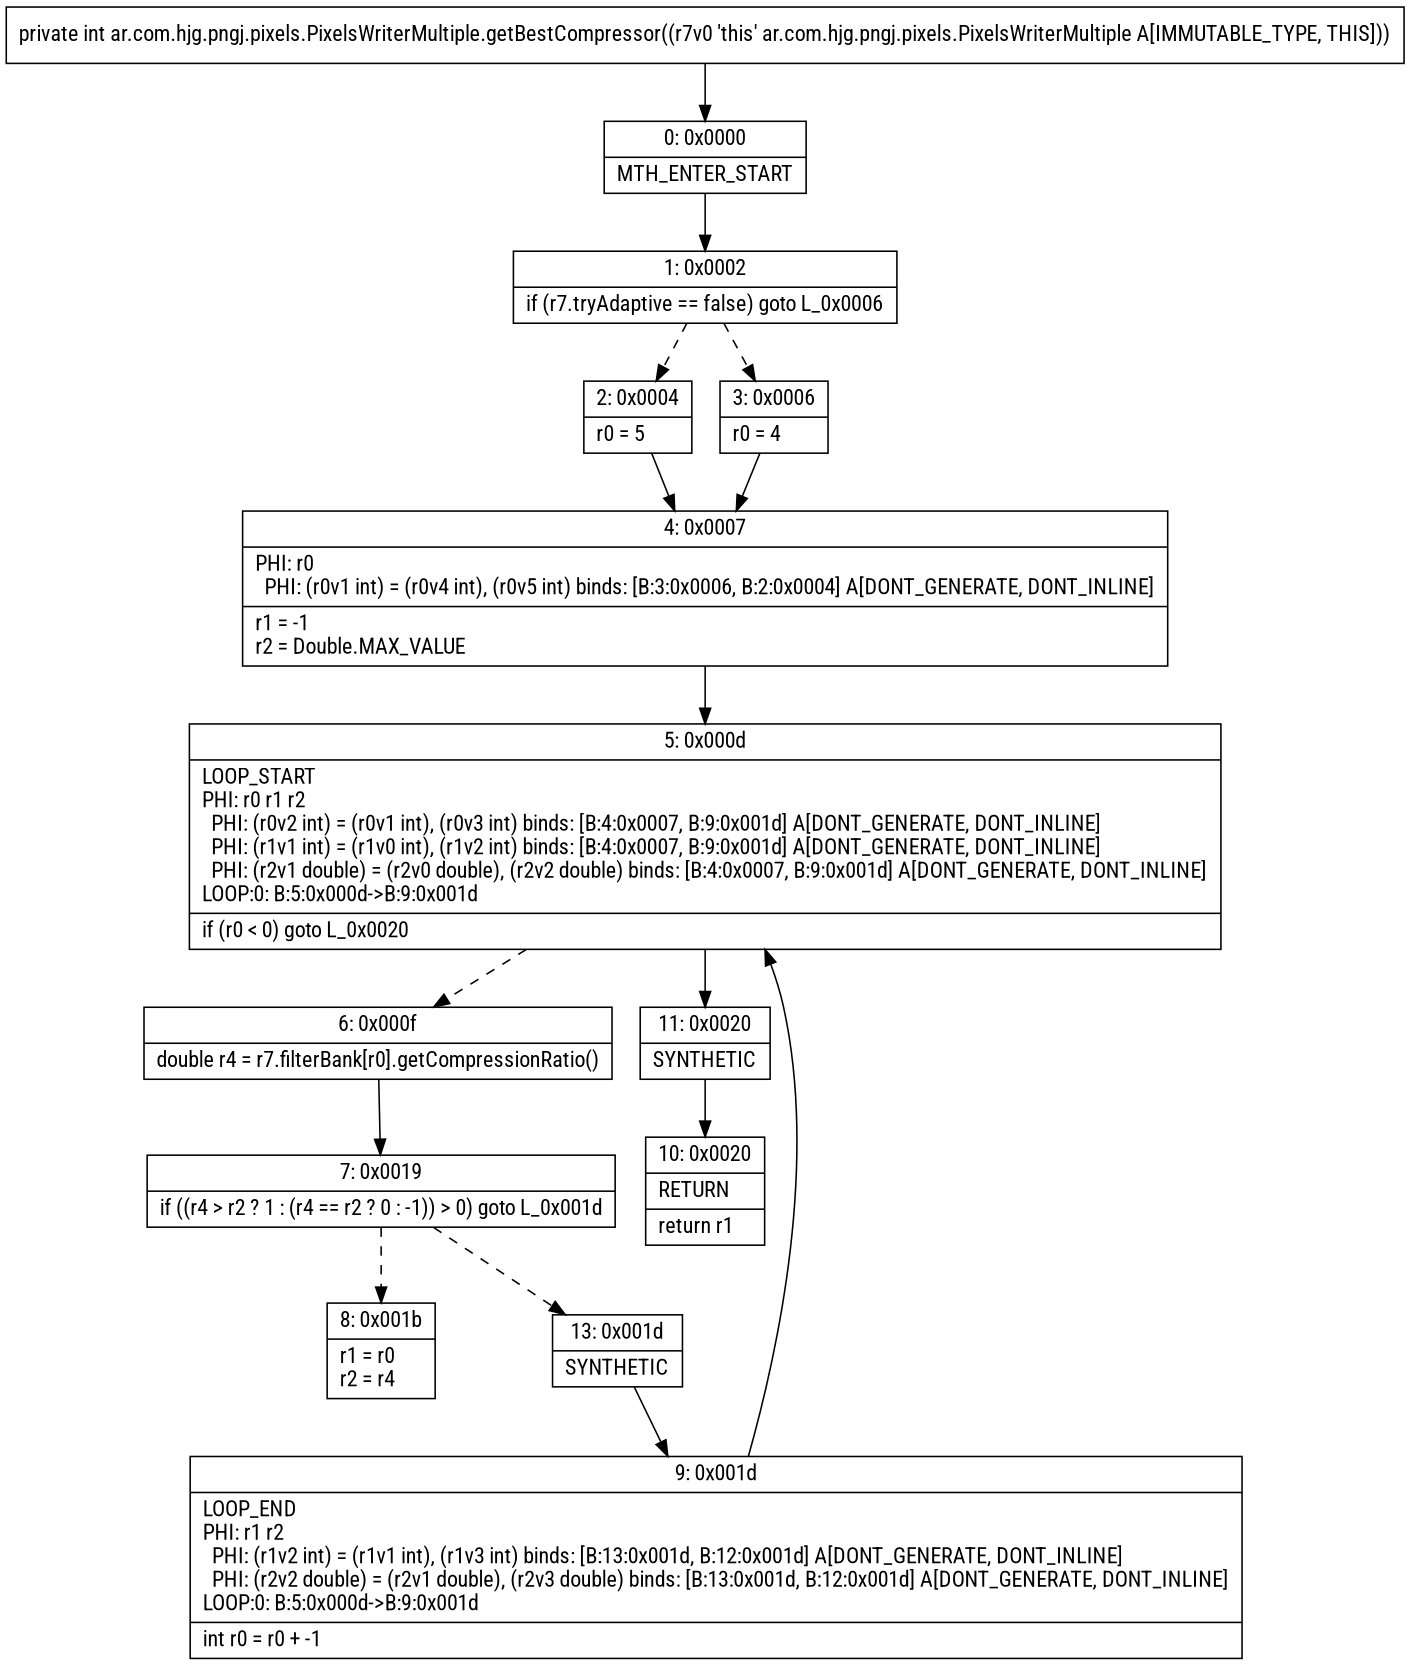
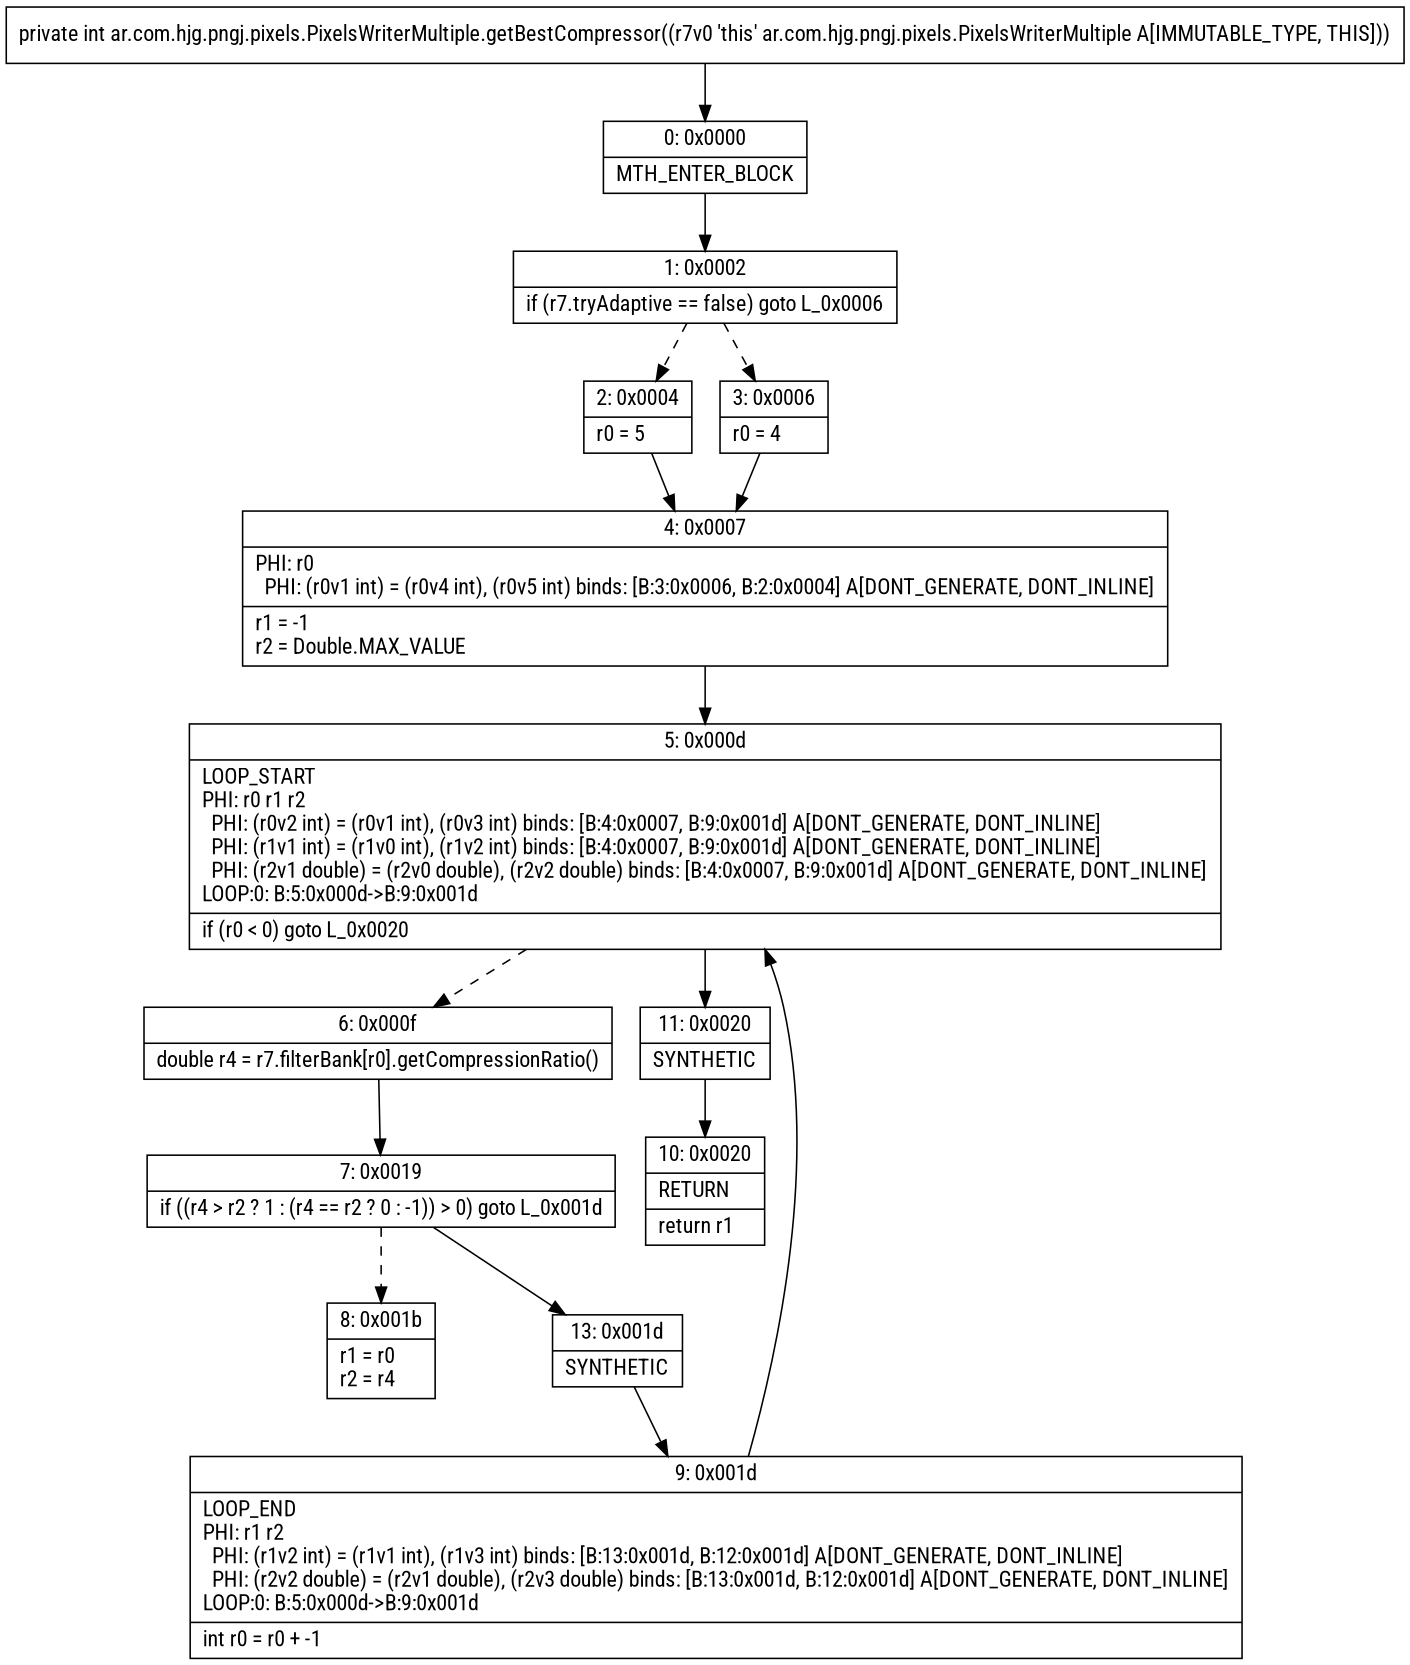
node "0: 0x0000": text "MTH_ENTER_START" -> "MTH_ENTER_BLOCK"
edge "7: 0x0019" -> "13: 0x001d": style dashed -> solid
